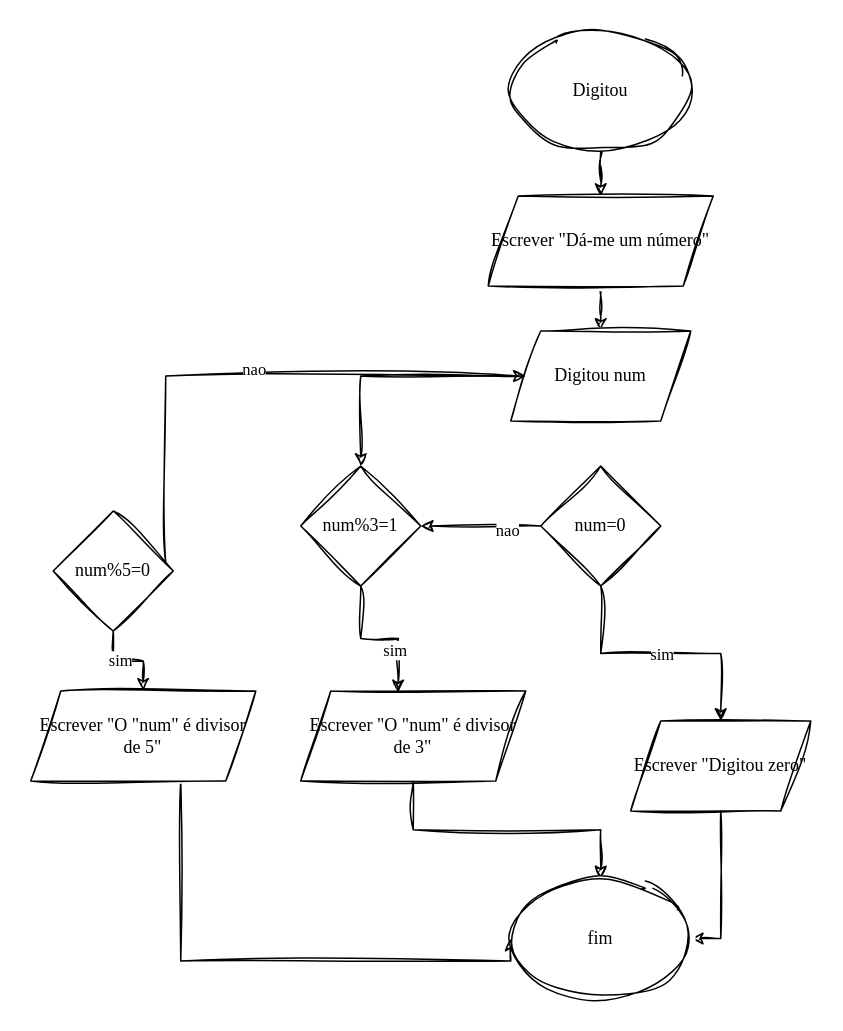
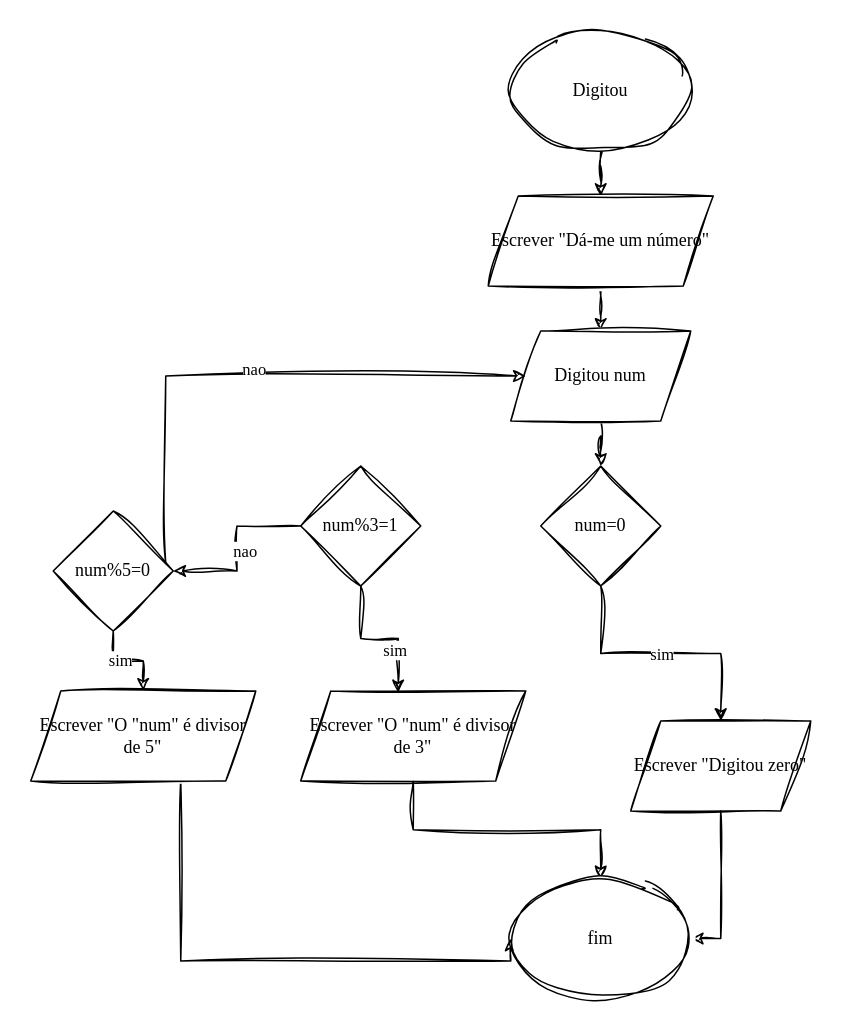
edge "Digitou num" -> "num%3=1": now "Digitou num" -> "num=0"
edge "num=0" -> "num%3=1": removed, label "nao"
edge "num%3=1" -> "num%5=0": added, label "nao"
